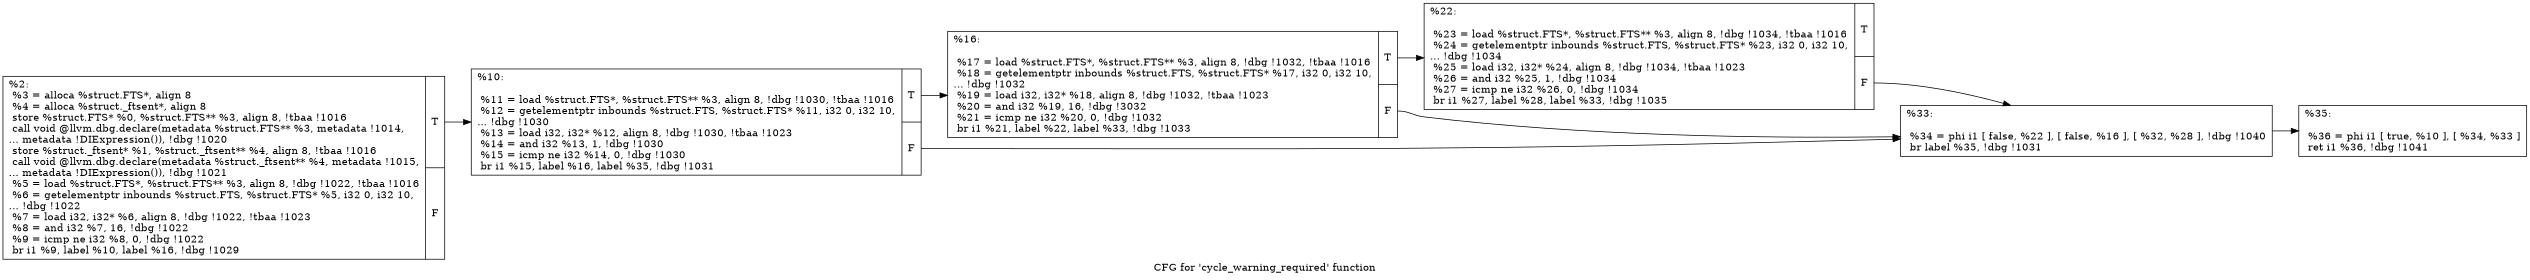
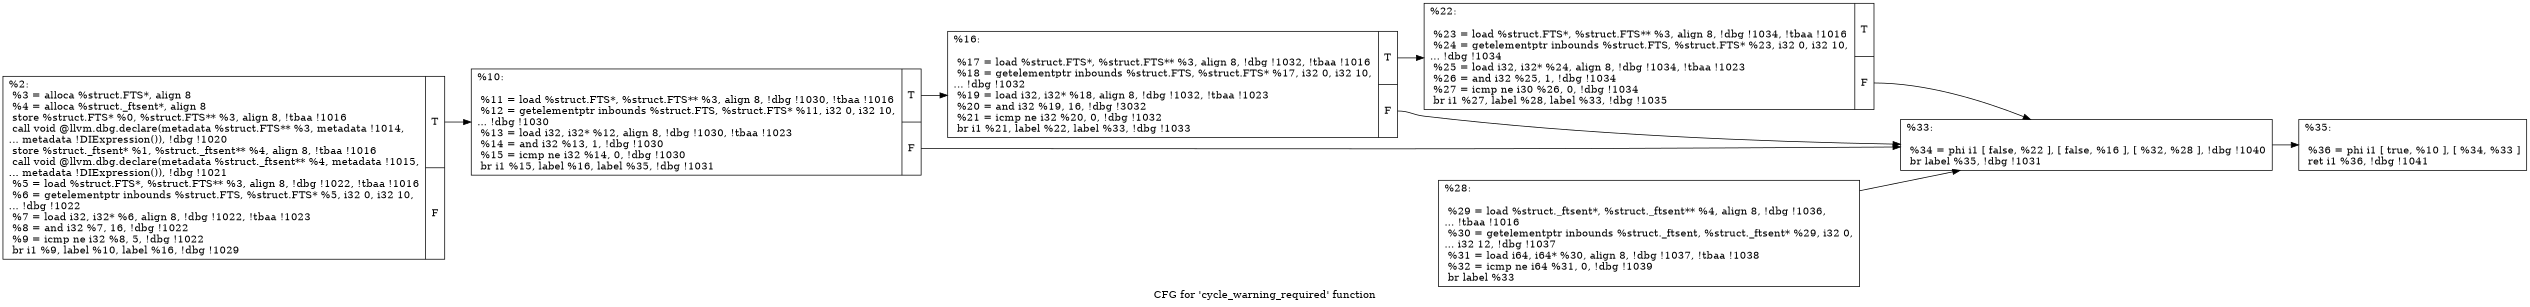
node "%22:": text "%27 = icmp ne i32 %26, 0, !dbg !1034" -> "%27 = icmp ne i30 %26, 0, !dbg !1034"
node "%28:": added
node "%2:": text "%9 = icmp ne i32 %8, 0, !dbg !1022" -> "%9 = icmp ne i32 %8, 5, !dbg !1022"
